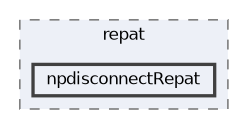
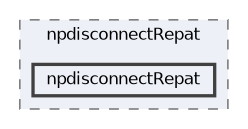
cluster "repat": label "repat" -> "npdisconnectRepat"
